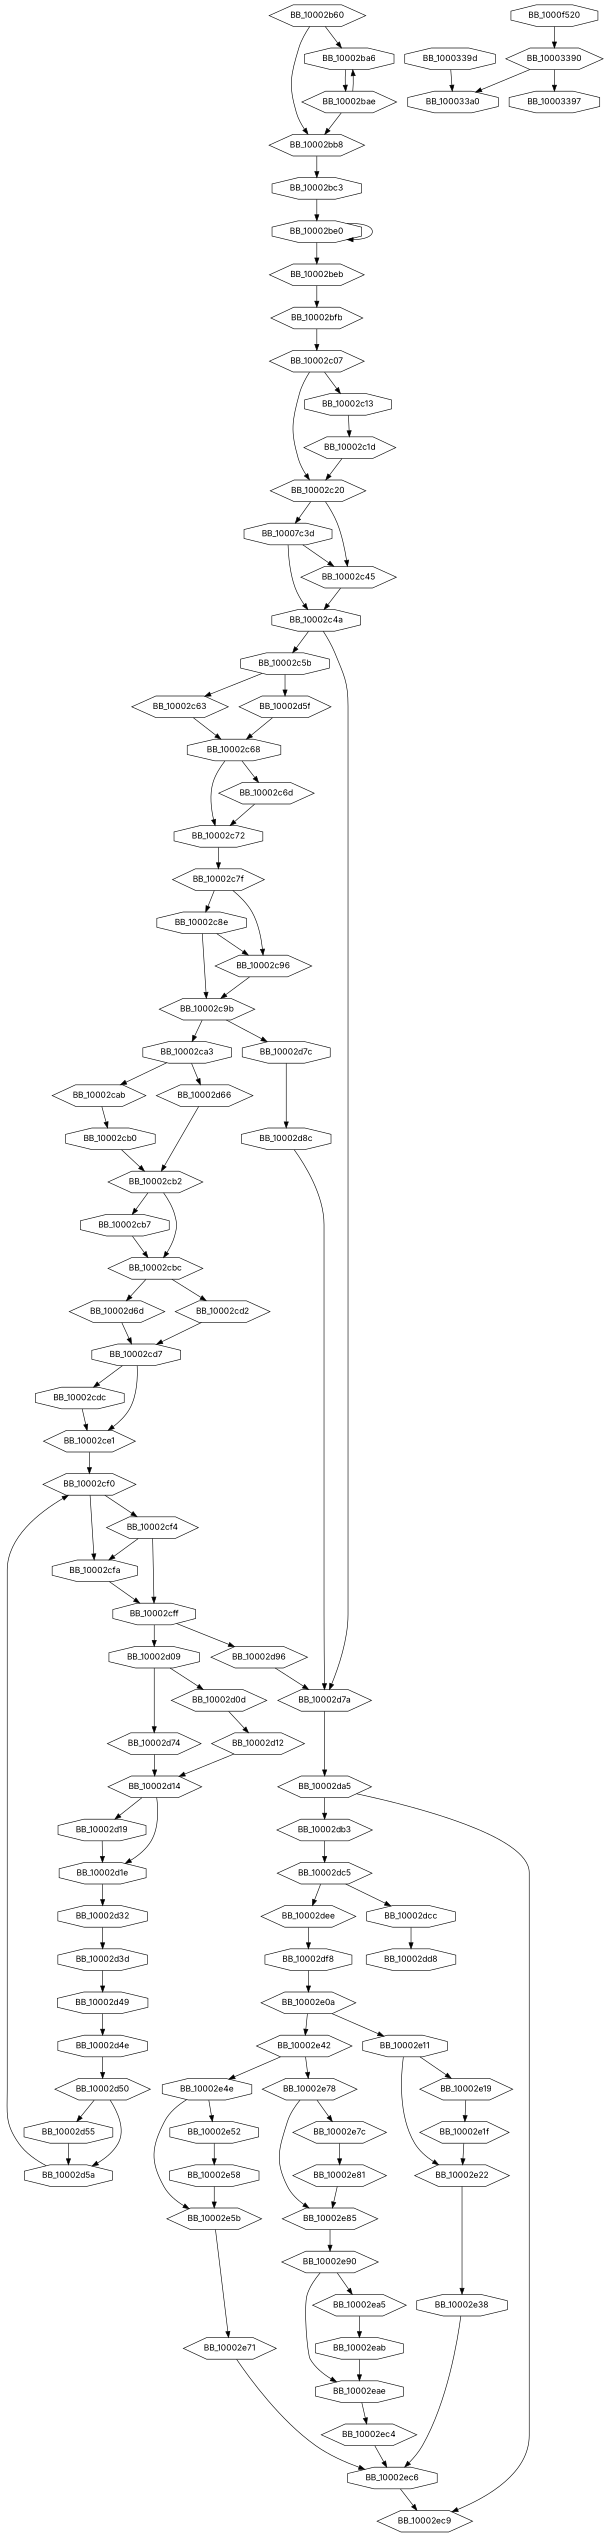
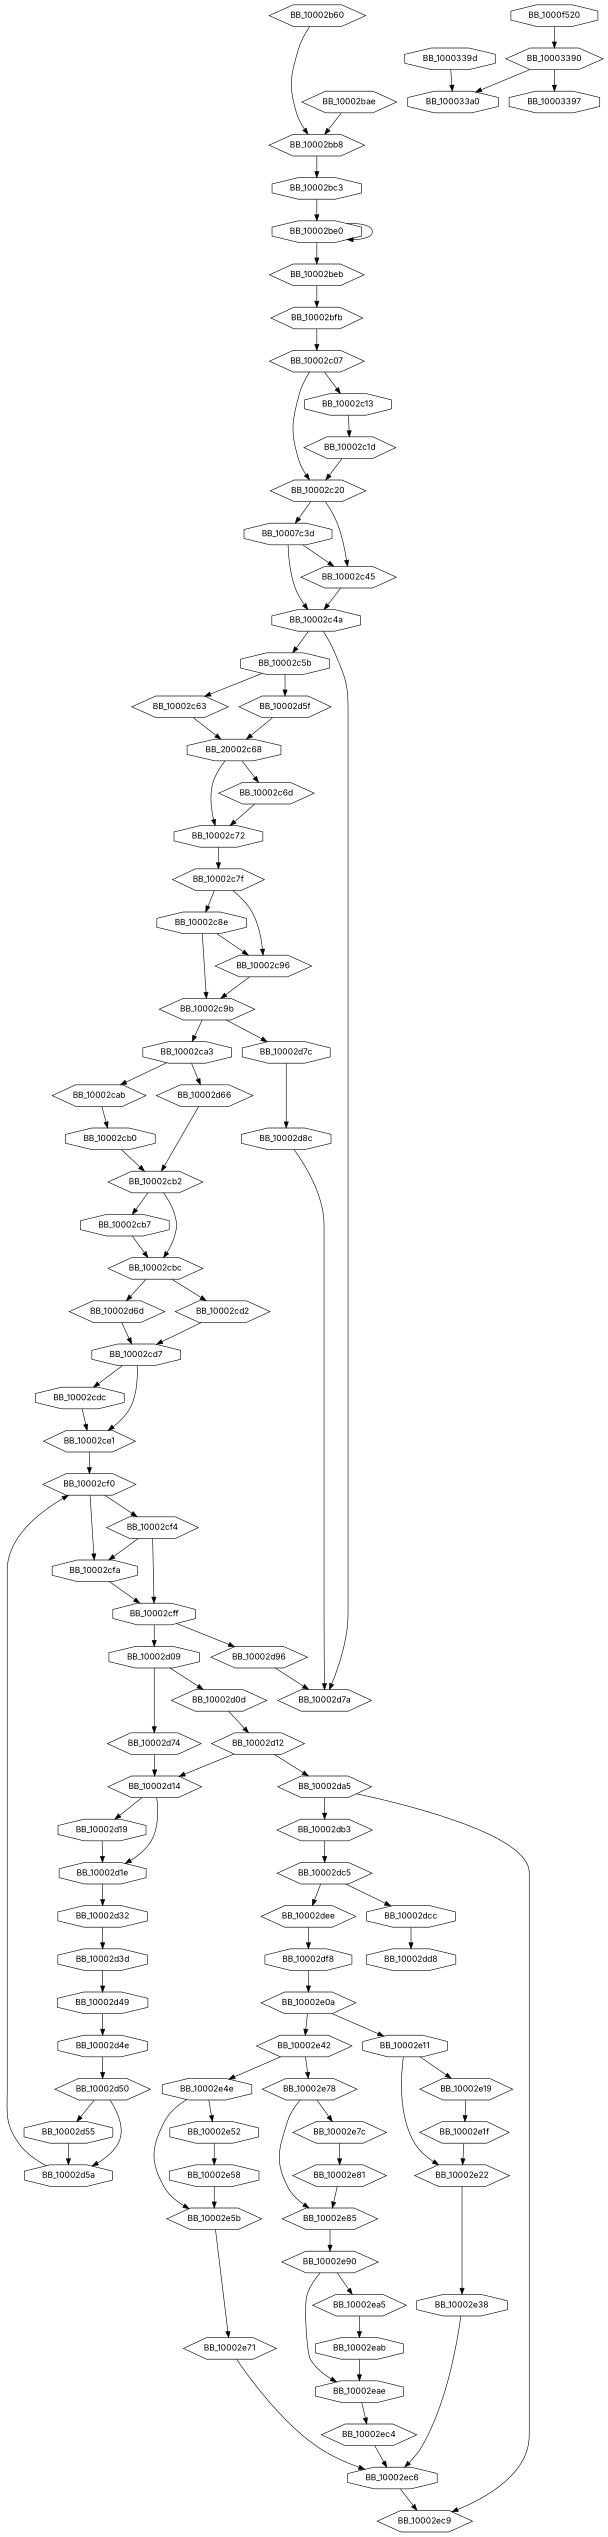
node "BB_10002ba6": removed
node "BB_10002c68": label "BB_10002c68" -> "BB_20002c68"
edge "BB_10002d7a" -> "BB_10002da5": now "BB_10002d12" -> "BB_10002da5"
